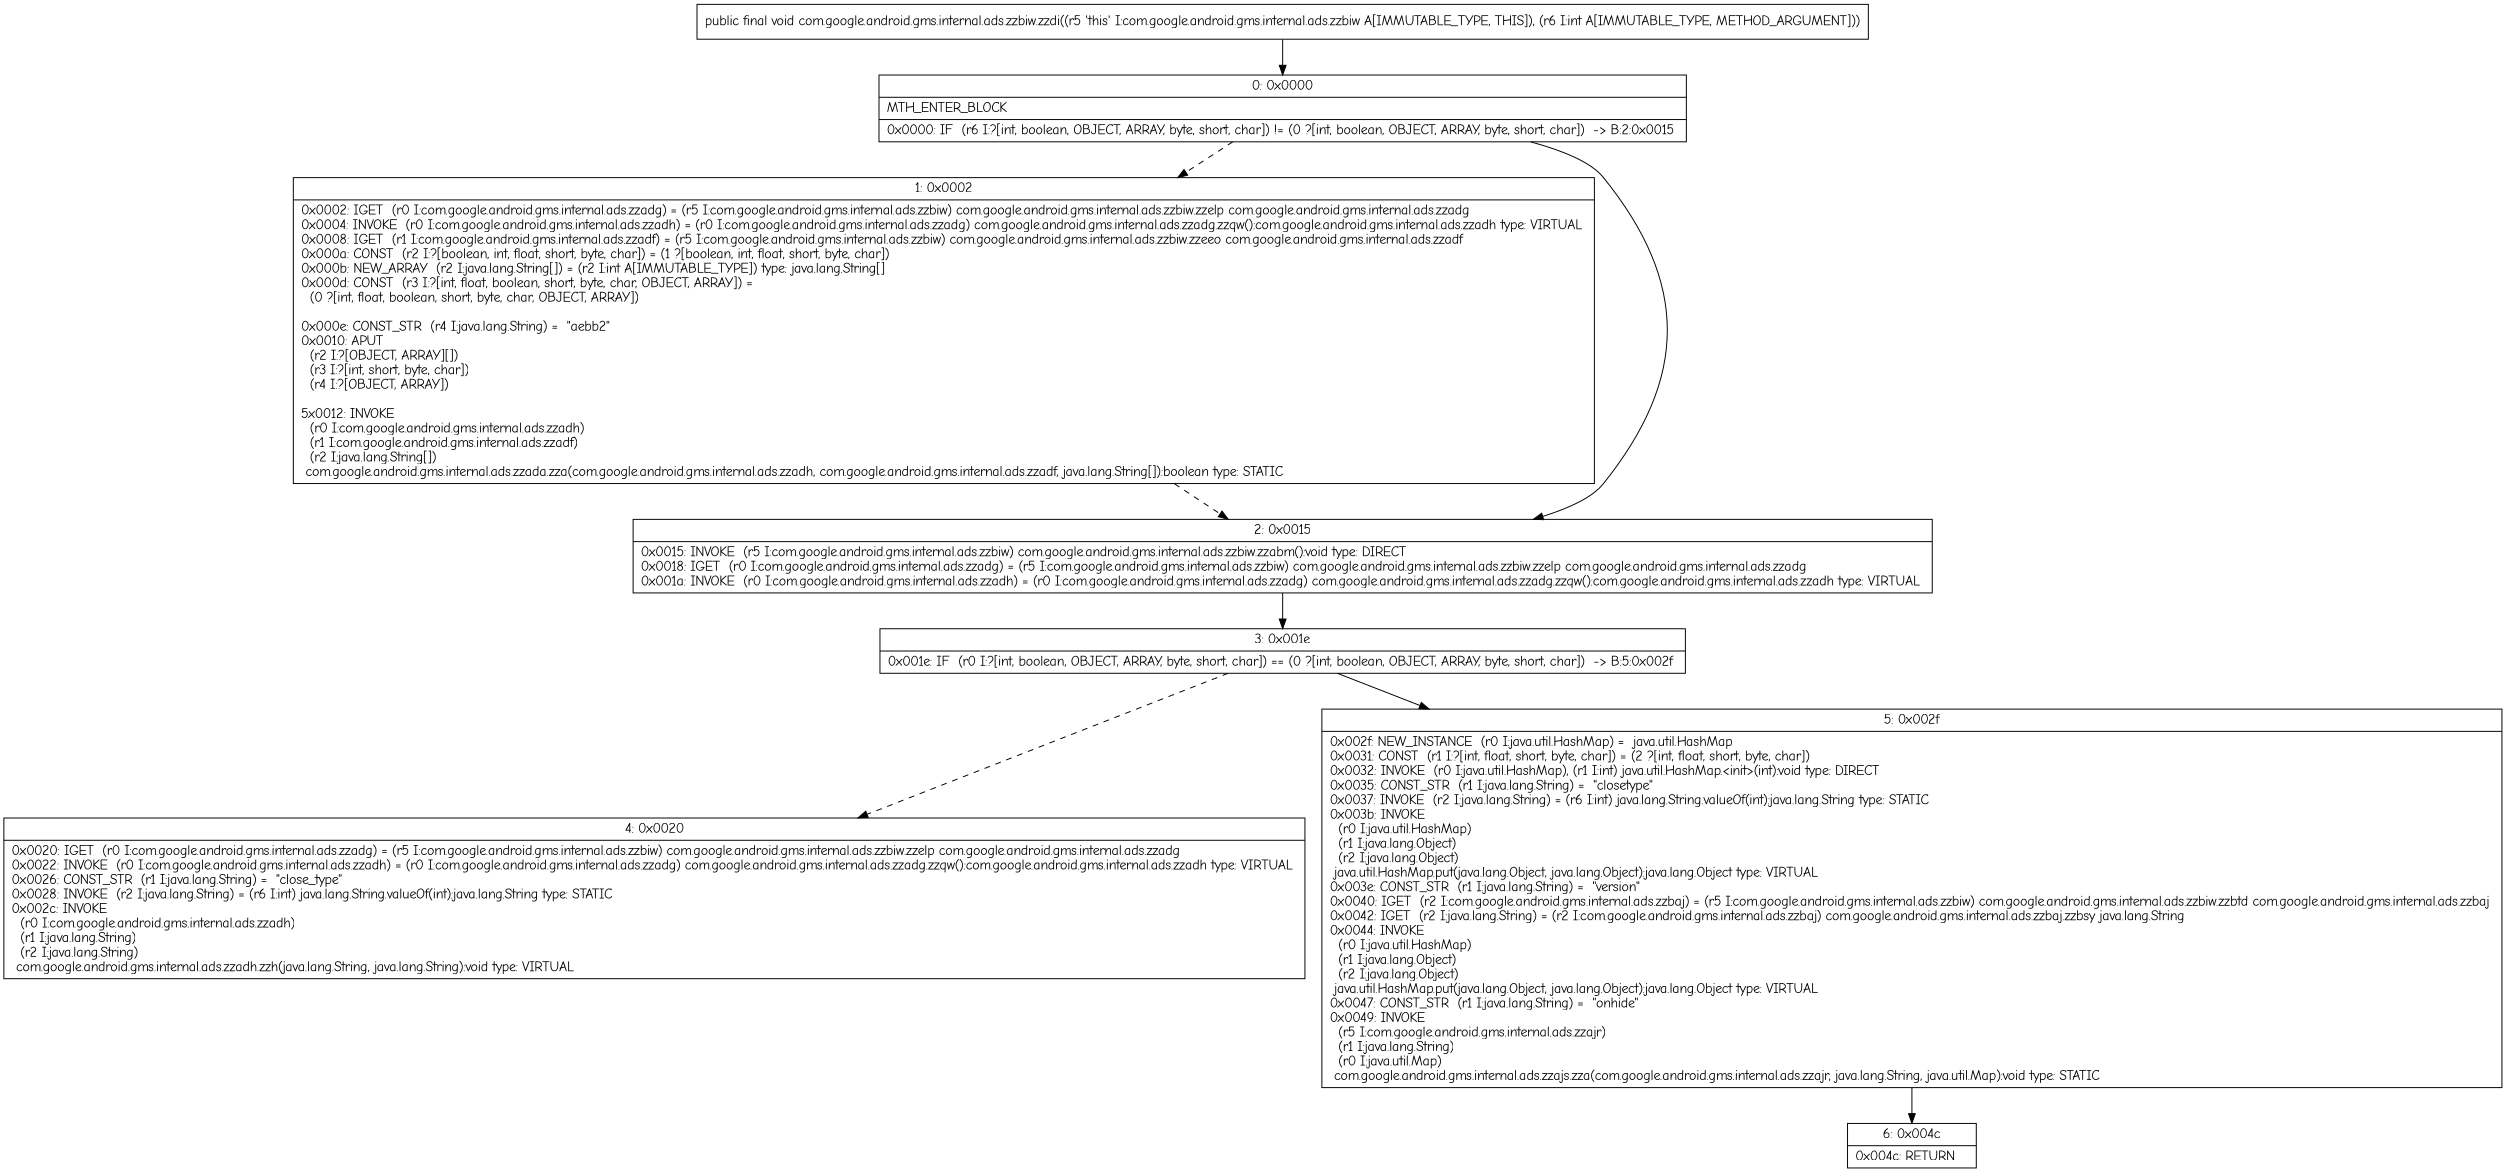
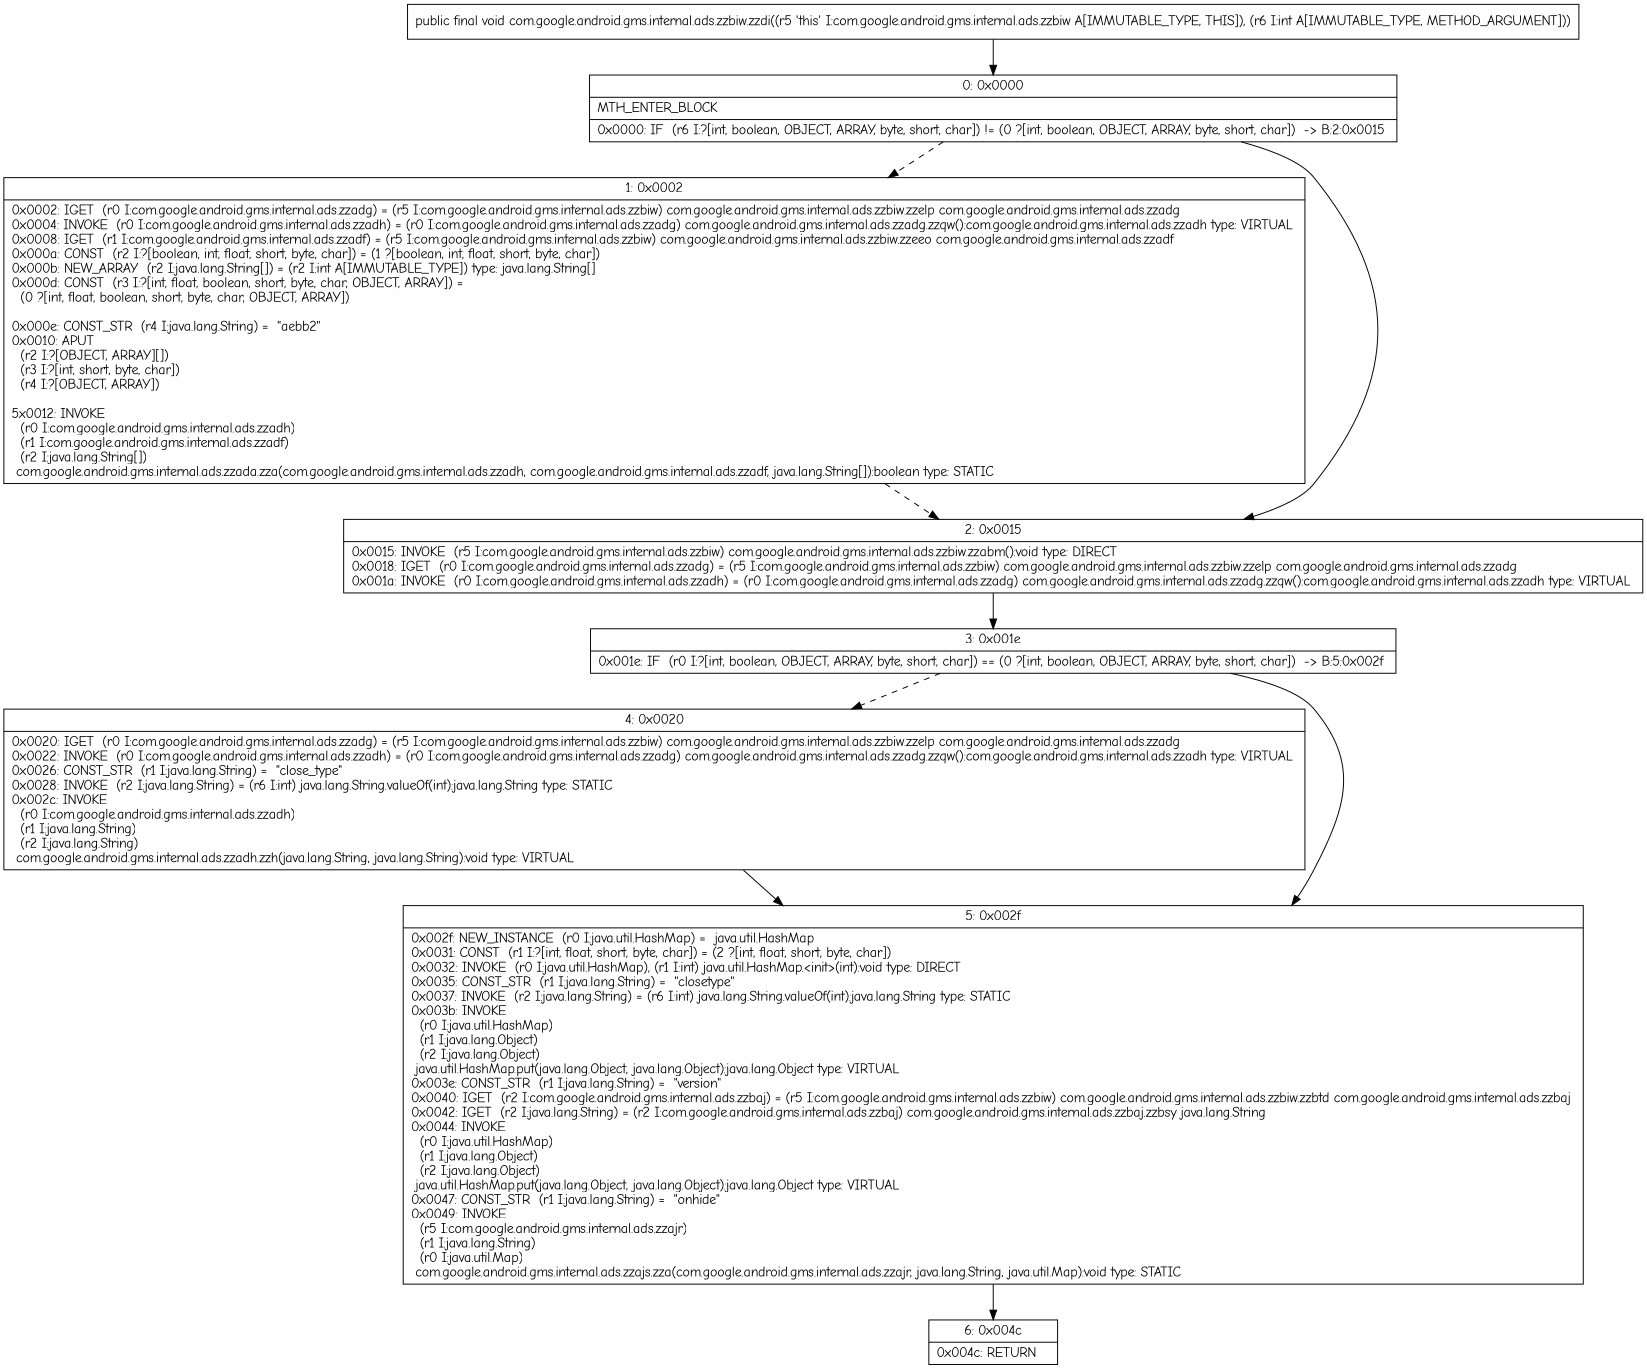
edge "4: 0x0020" -> "5: 0x002f": added
